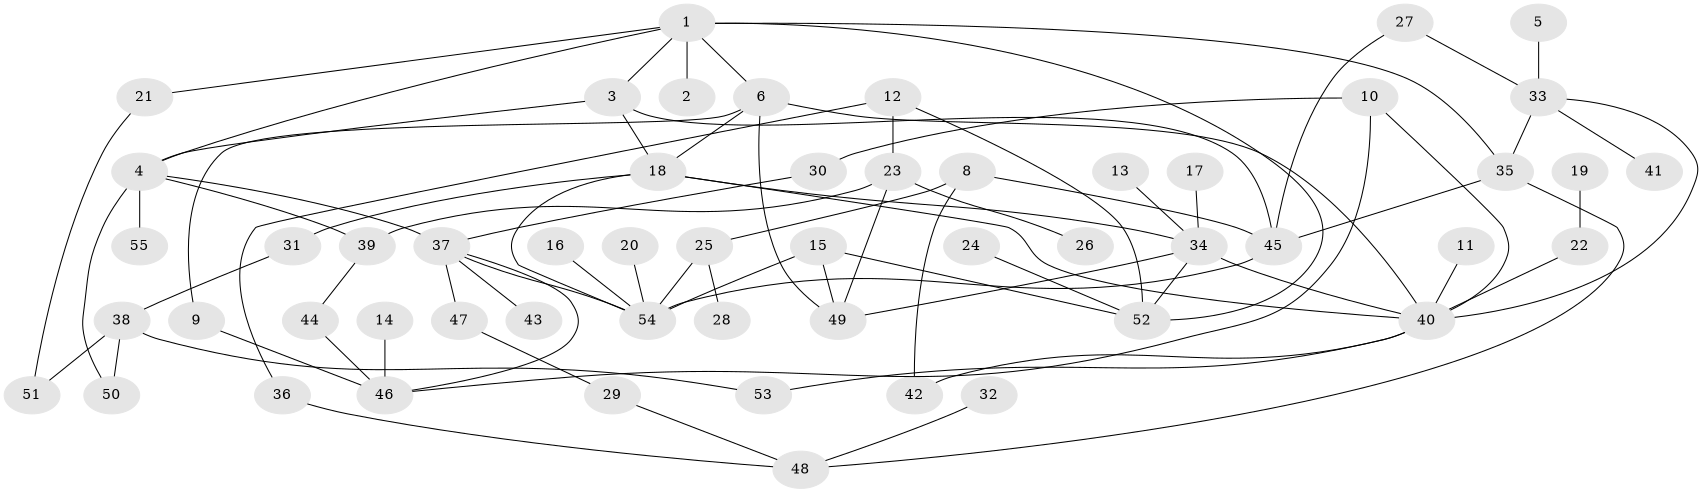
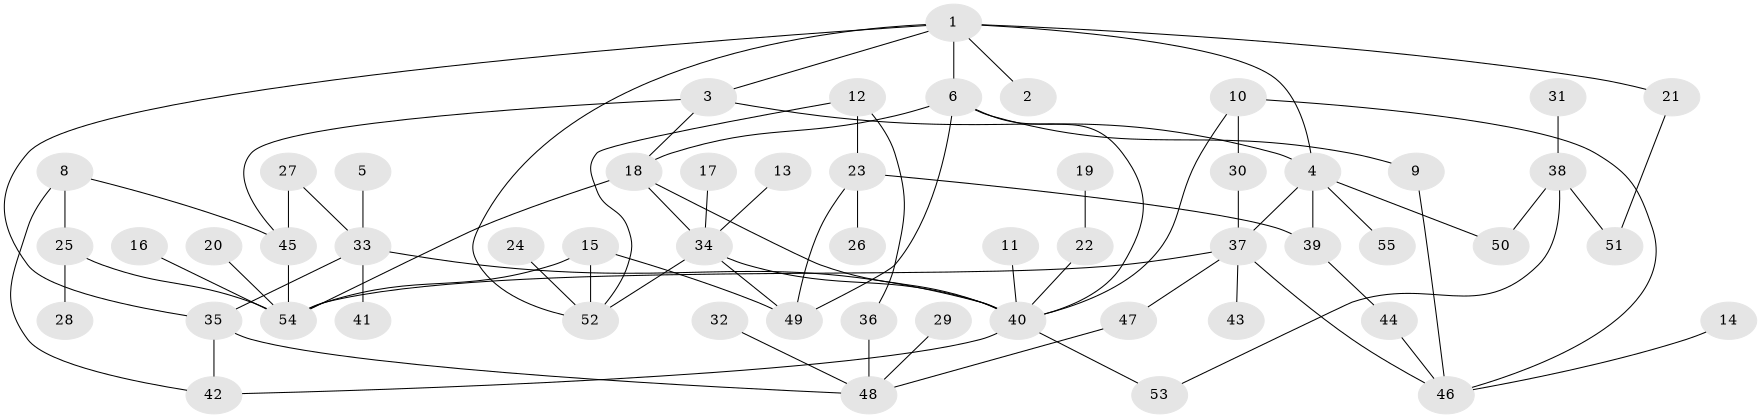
edge "18" -- "31": removed
edge "35" -- "45": now "35" -- "42"
edge "47" -- "29": now "47" -- "48"
